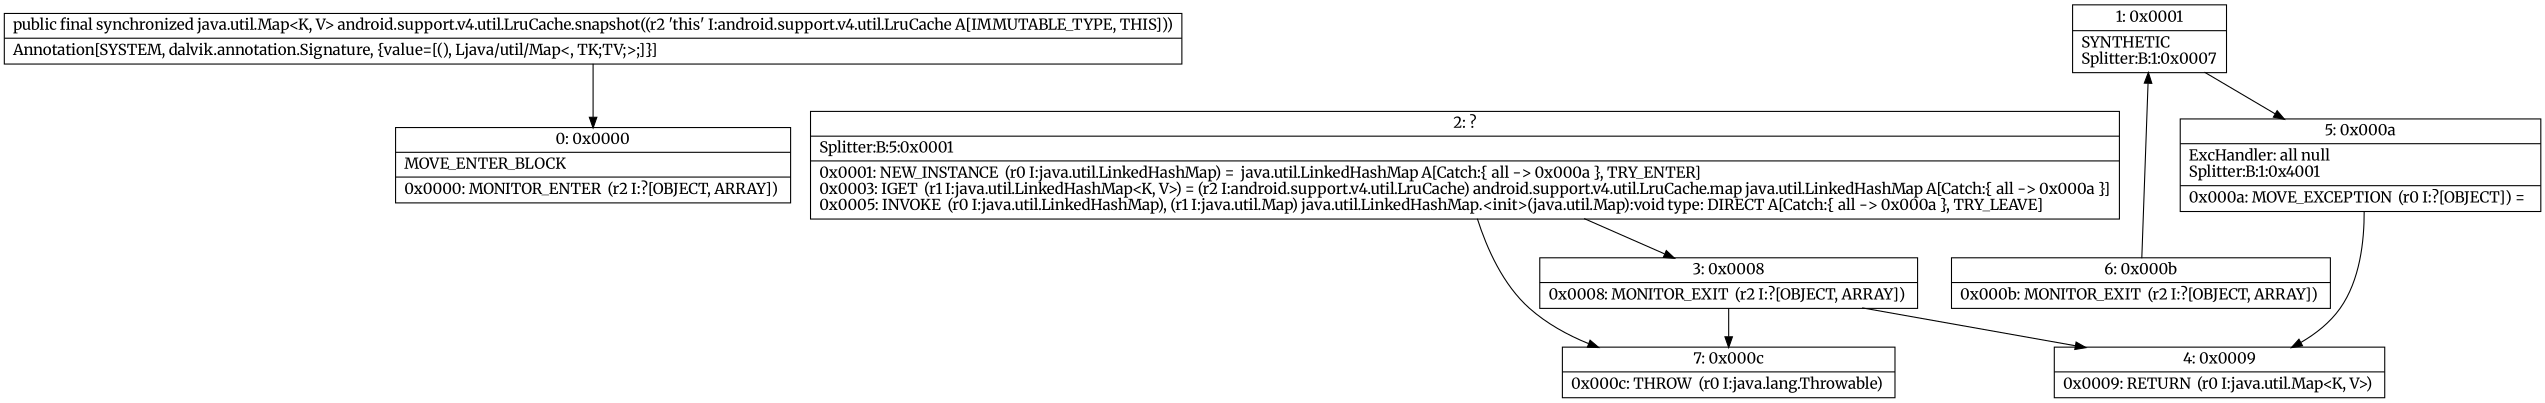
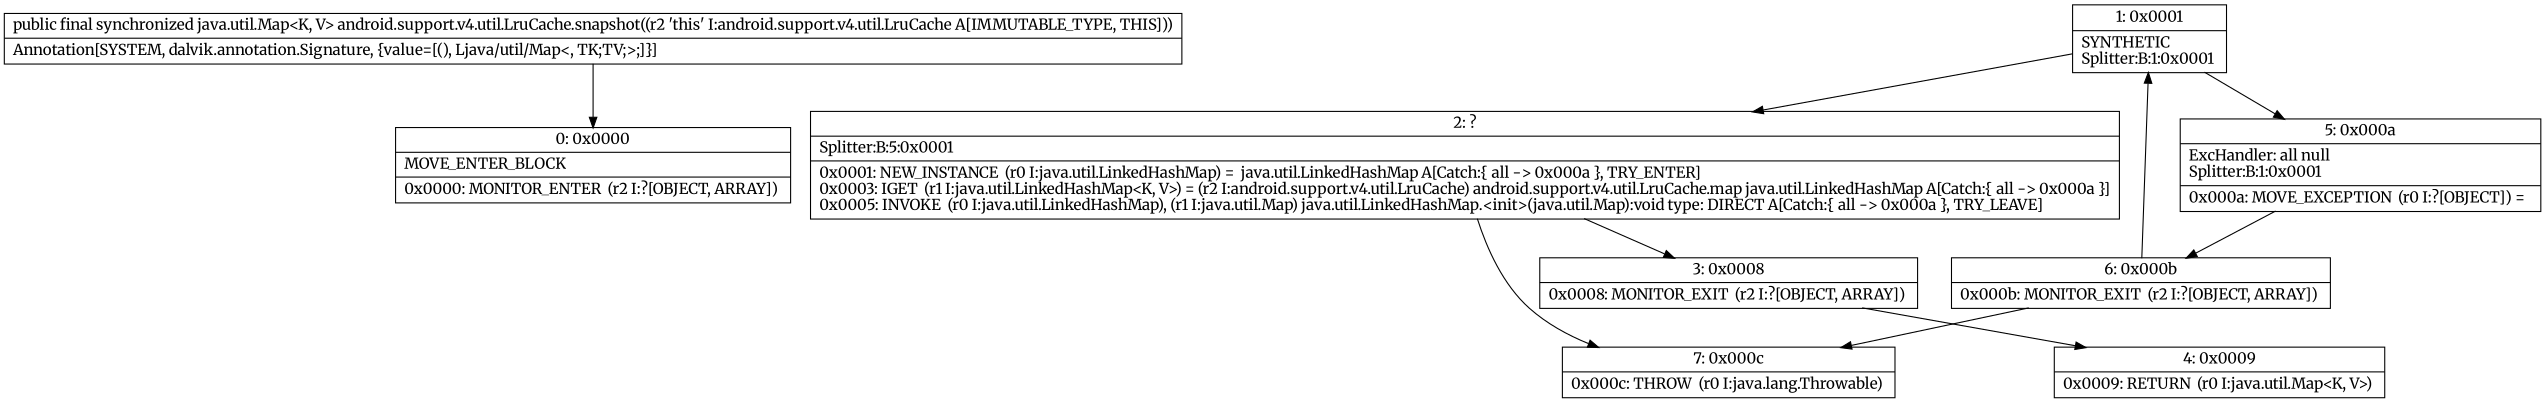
node "1: 0x0001": text "Splitter:B:1:0x0007" -> "Splitter:B:1:0x0001"
edge "1: 0x0001" -> "2: ?": added
node "5: 0x000a": text "Splitter:B:1:0x4001" -> "Splitter:B:1:0x0001"
edge "5: 0x000a" -> "4: 0x0009": now "5: 0x000a" -> "6: 0x000b"
edge "3: 0x0008" -> "7: 0x000c": now "6: 0x000b" -> "7: 0x000c"
